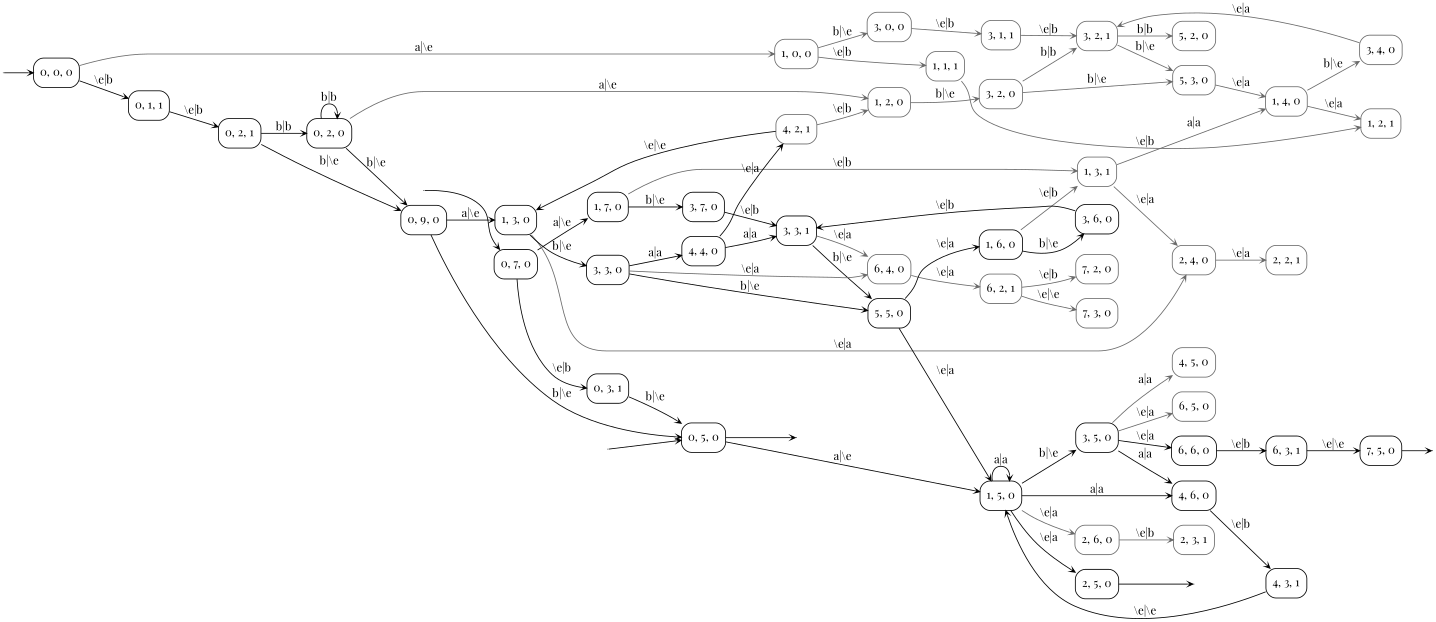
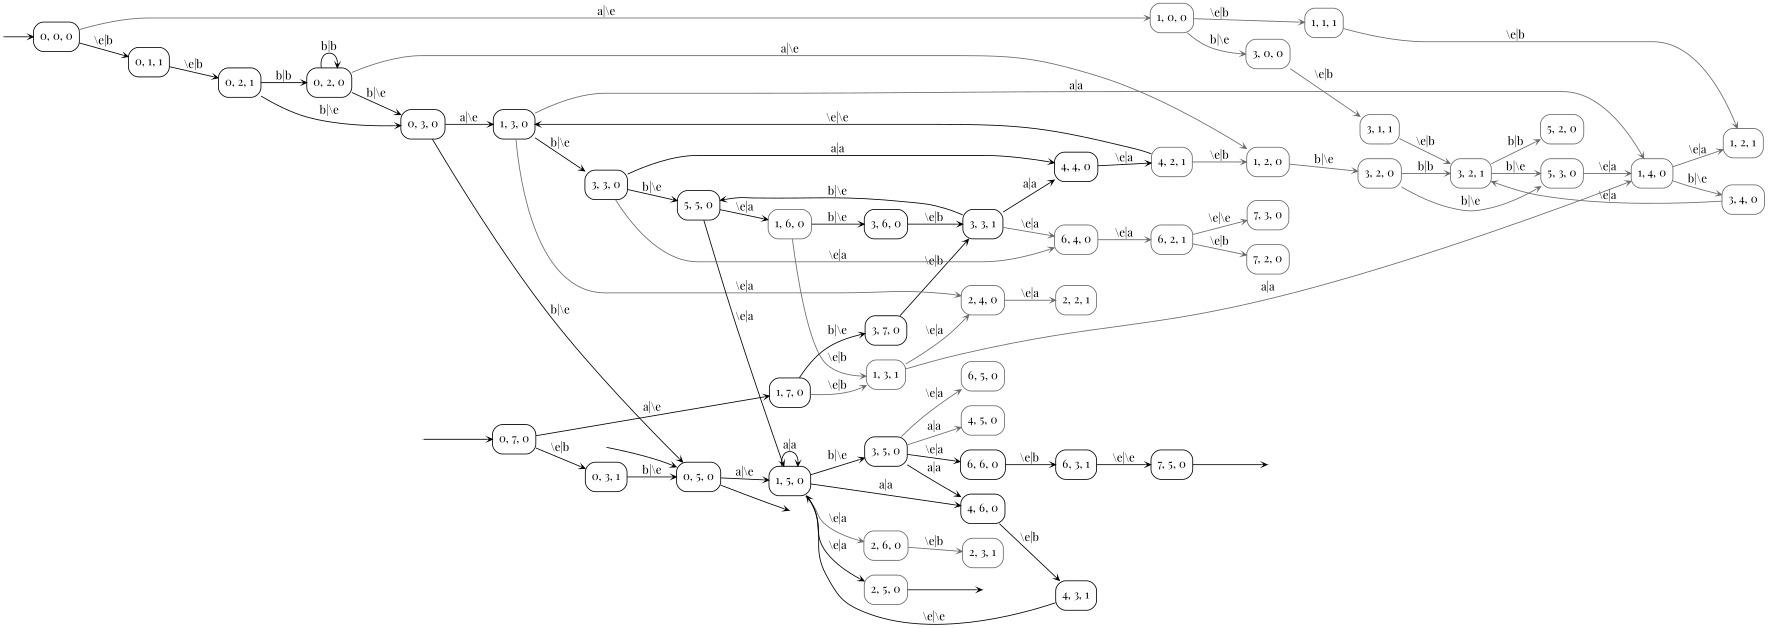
edge "1, 3, 0" -> "1, 4, 0": added, label "a|a"
node "0, 9, 0": label "0, 9, 0" -> "0, 3, 0"
edge "4, 4, 0" -> "3, 3, 1": reversed
node "1, 6, 0": color black -> DimGray
node "2, 5, 0": color black -> DimGray
